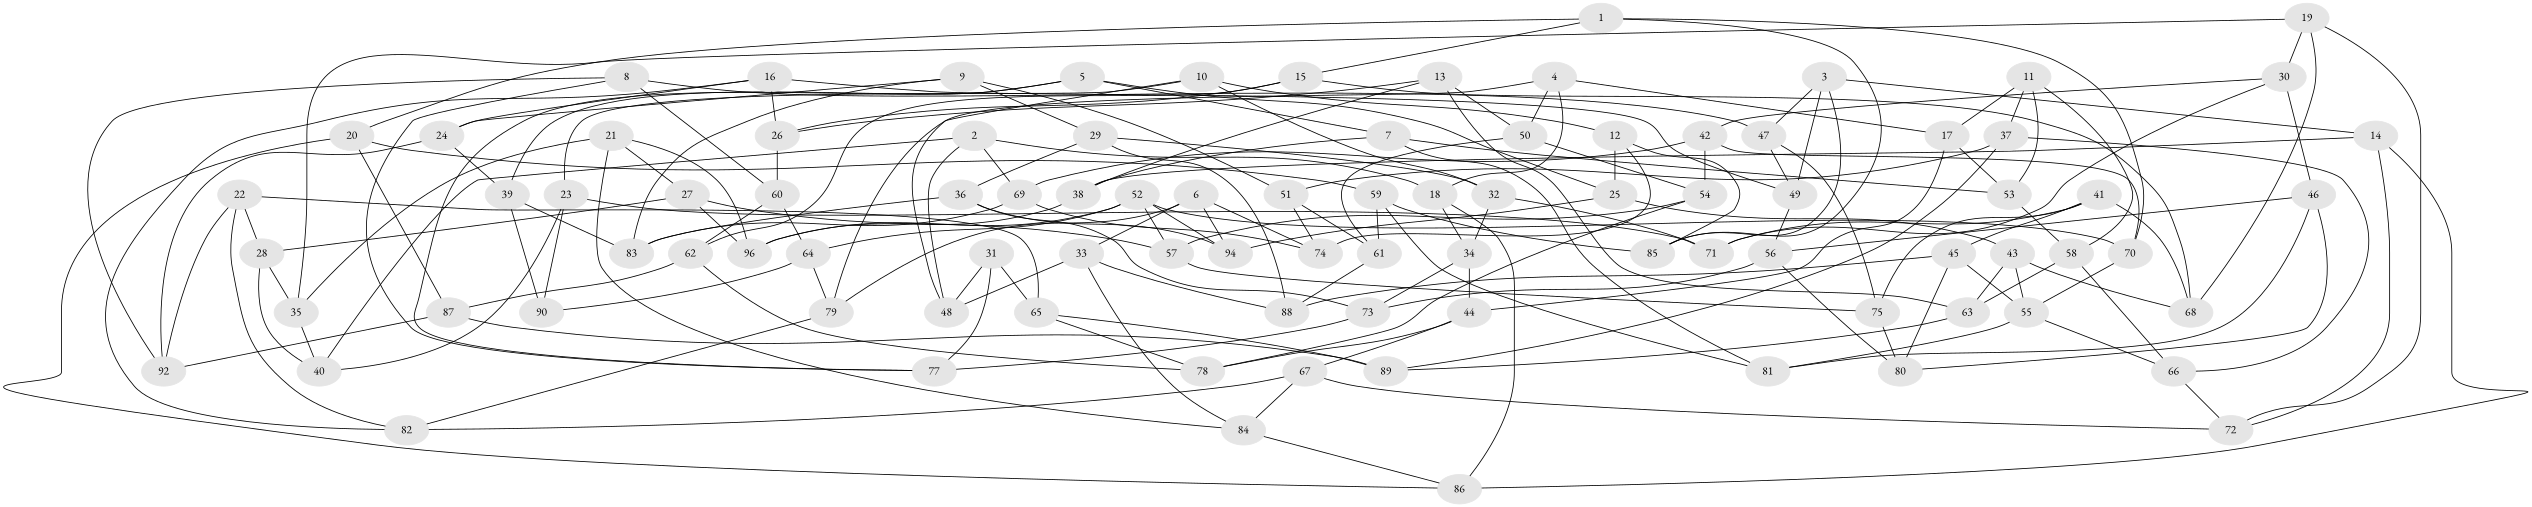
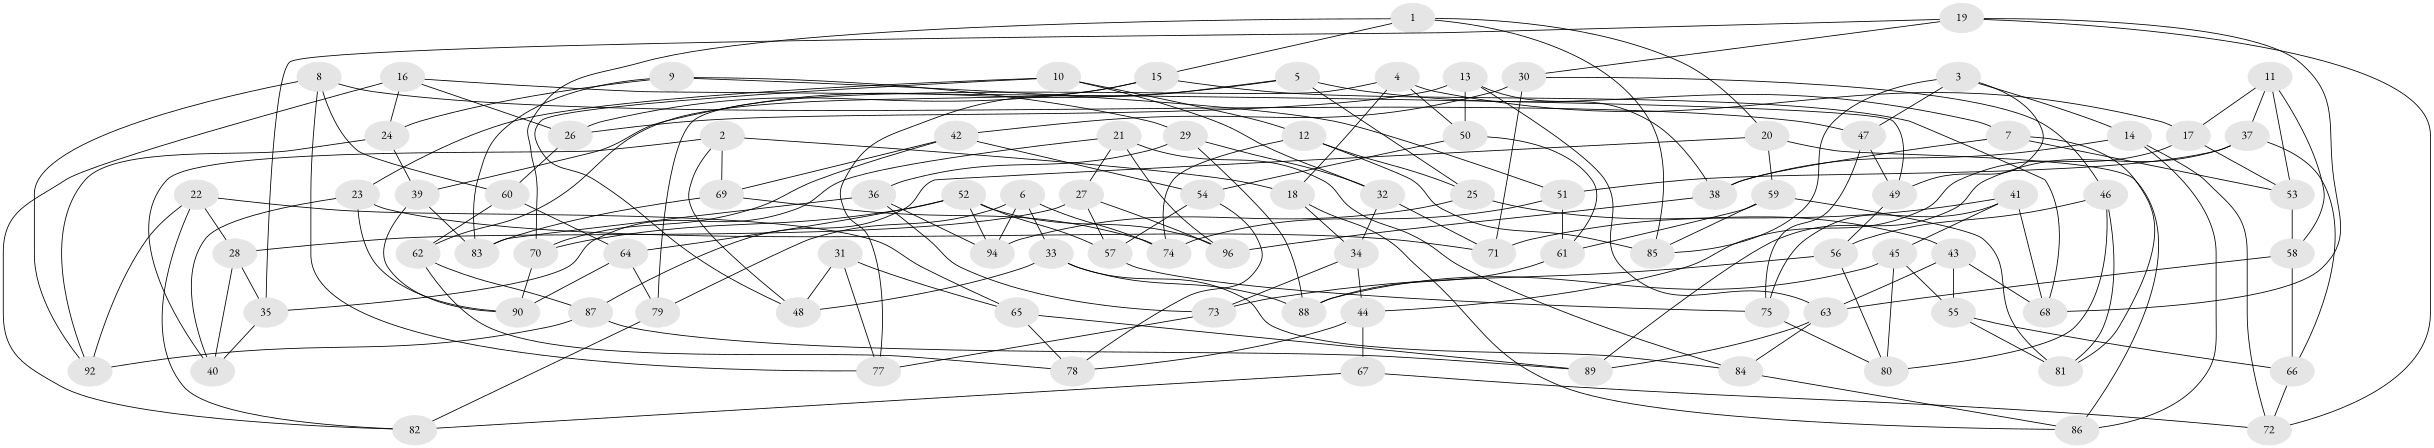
edge "70" -- "55": now "70" -- "90"
edge "67" -- "84": now "63" -- "84"
